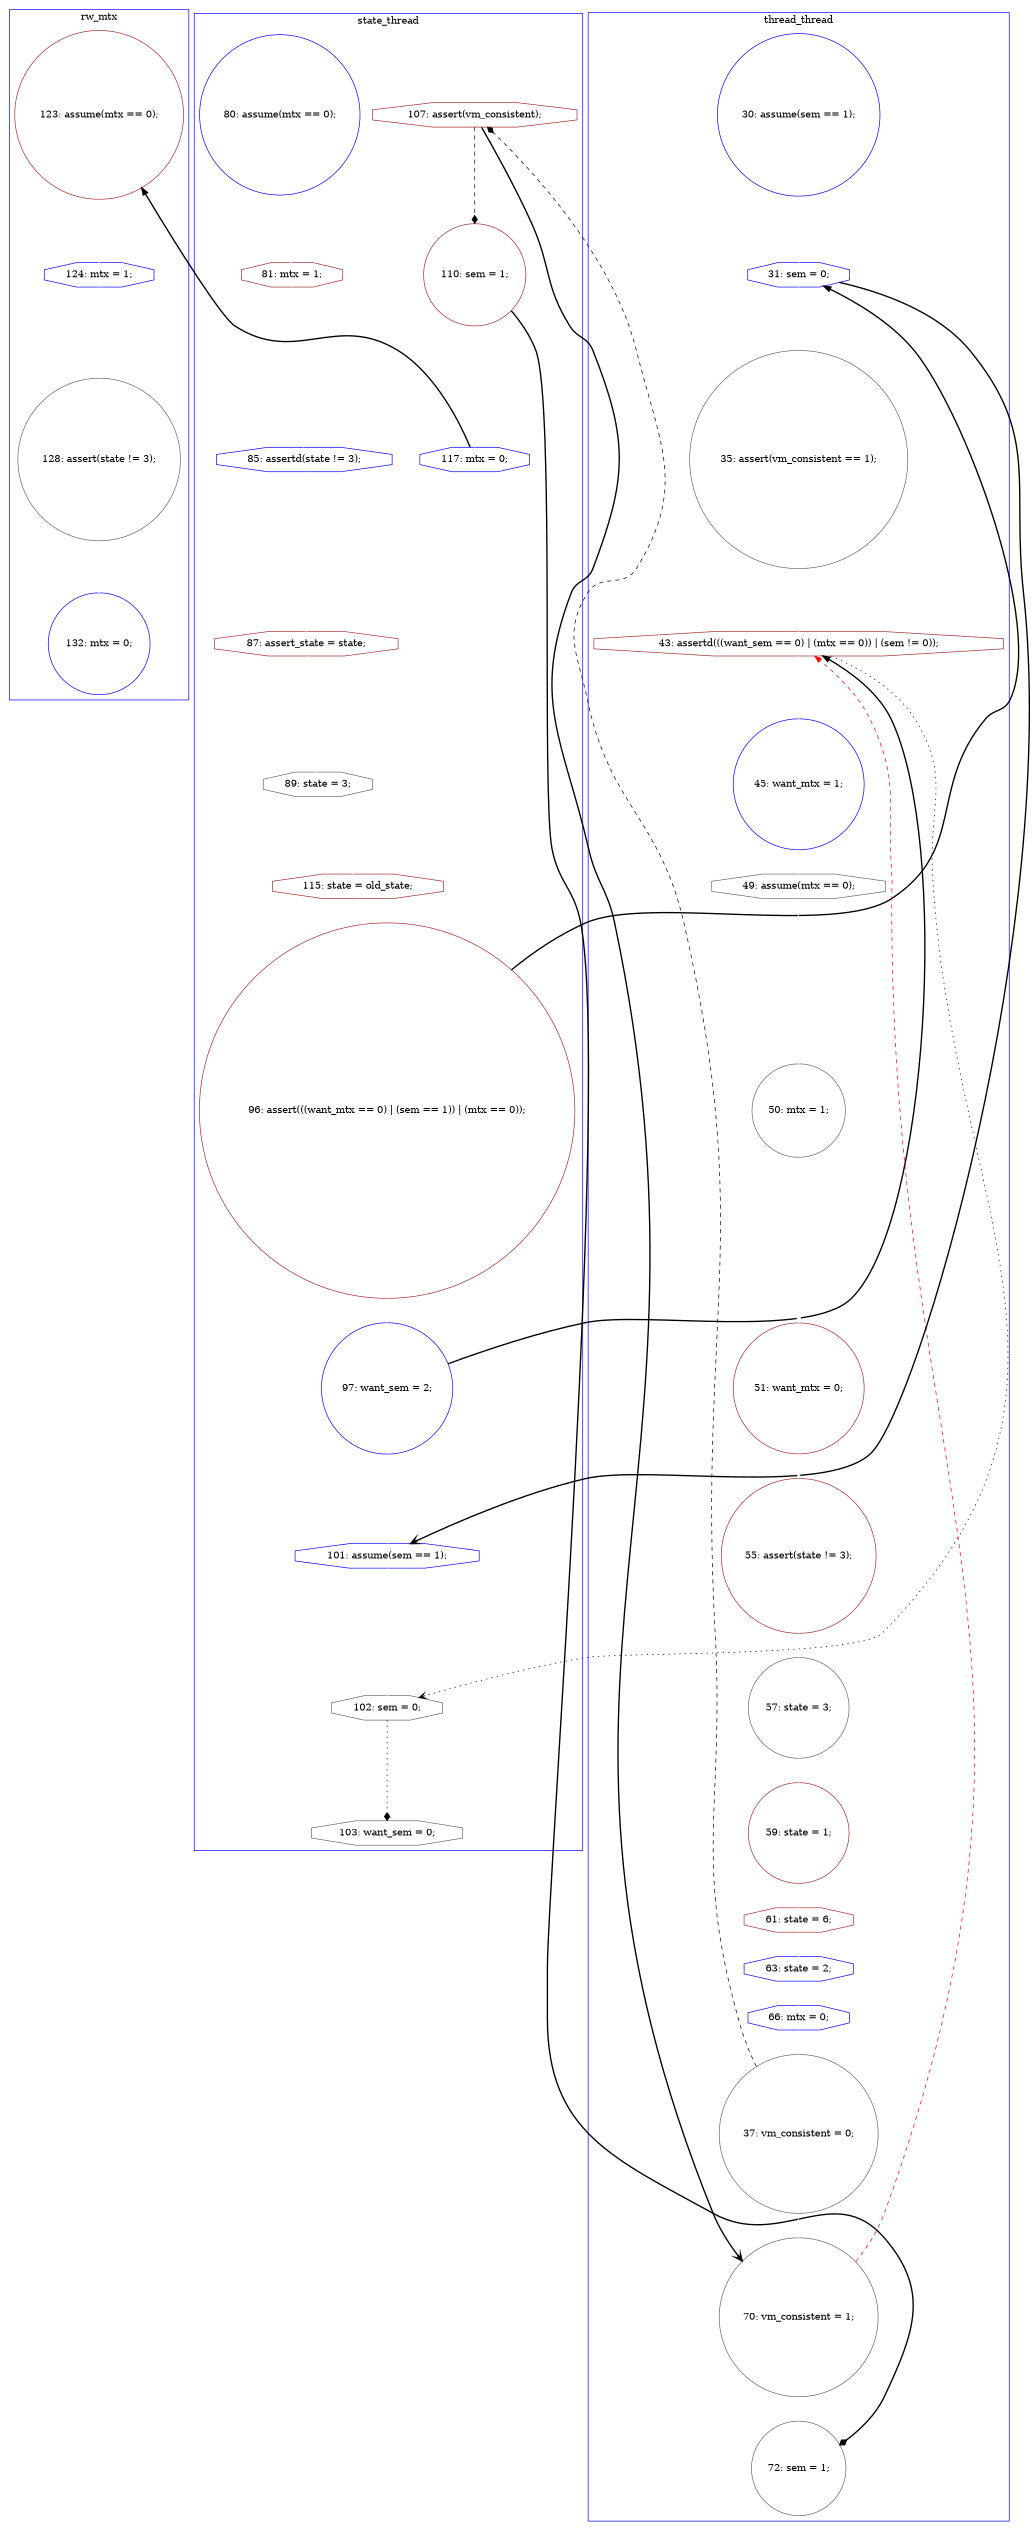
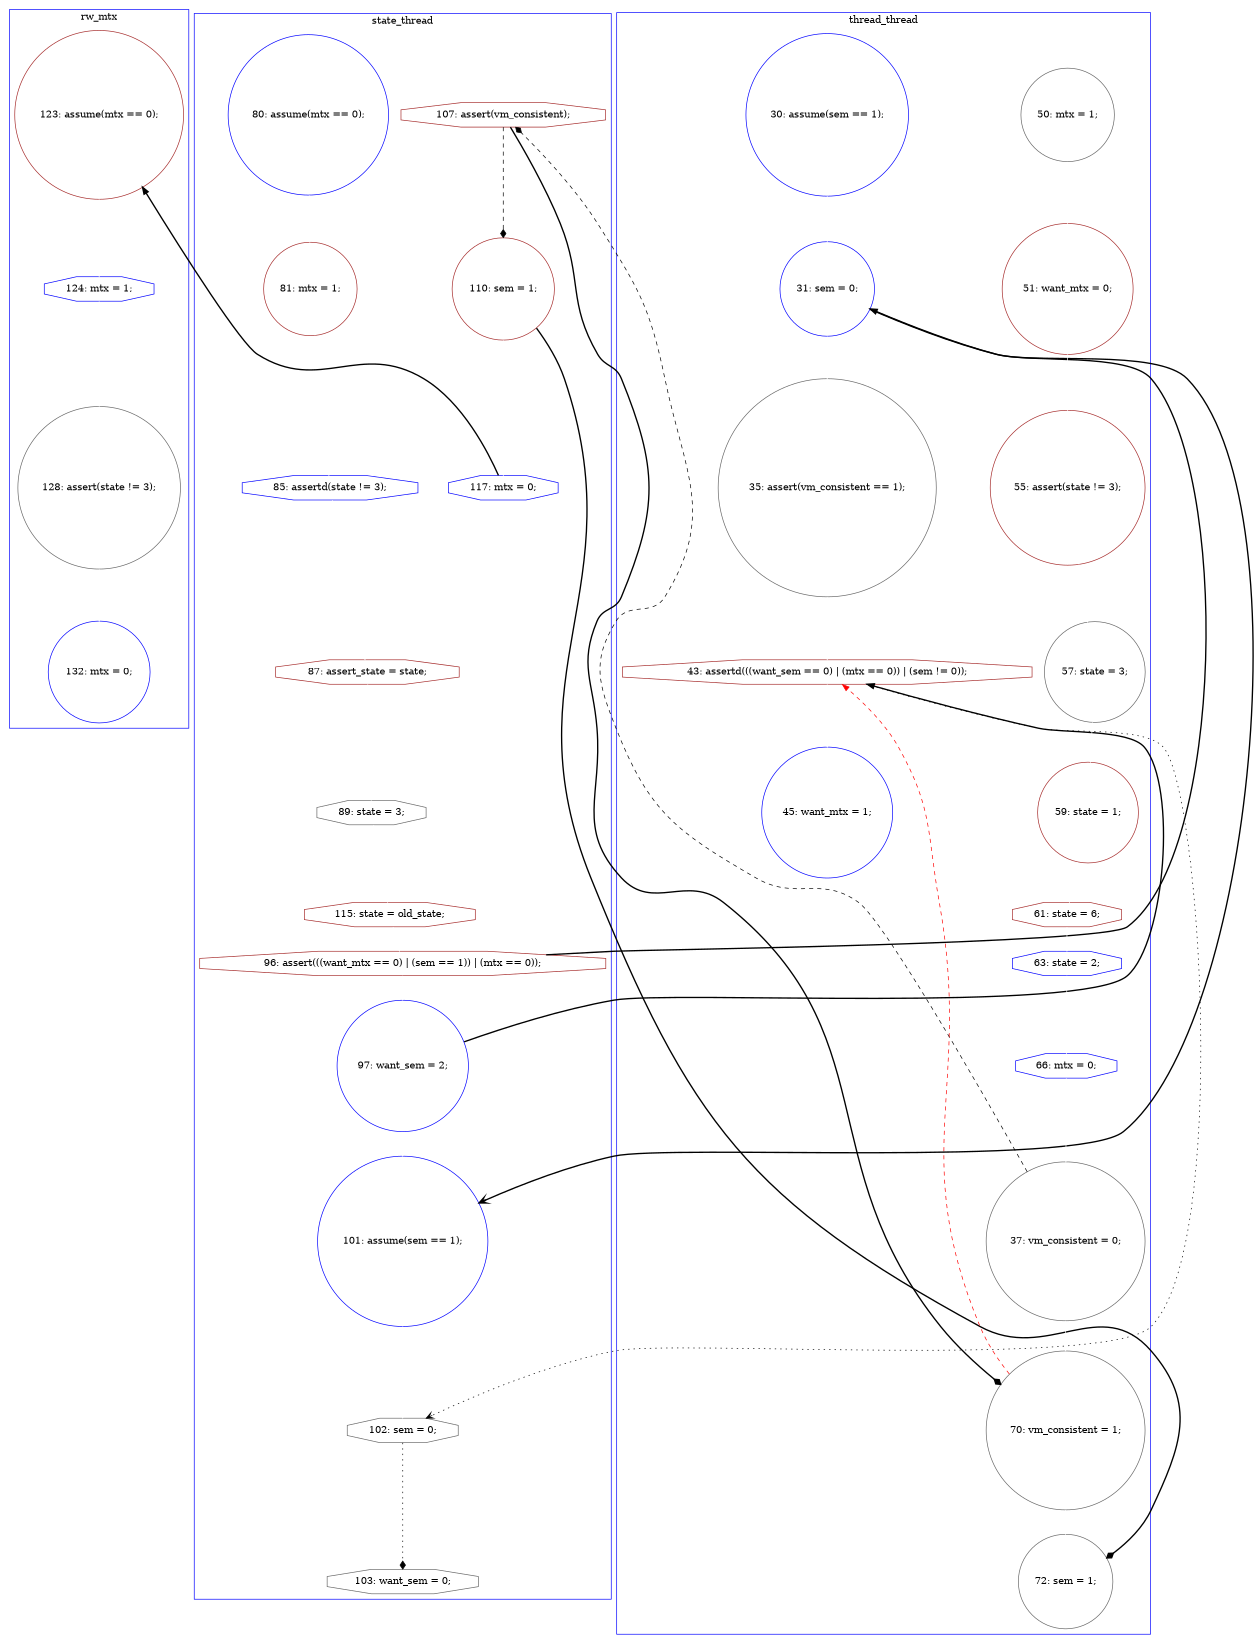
node "81: mtx = 1;": shape octagon -> circle
node "31: sem = 0;": shape octagon -> circle
node "49: assume(mtx == 0);": removed
node "96: assert(((want_mtx == 0) | (sem == 1)) | (mtx == 0));": shape circle -> octagon
edge "107: assert(vm_consistent);" -> "70: vm_consistent = 1;": arrowhead vee -> diamond
node "101: assume(sem == 1);": shape octagon -> circle
